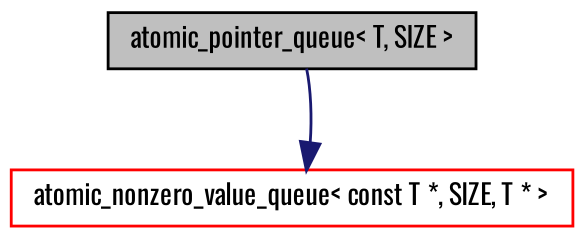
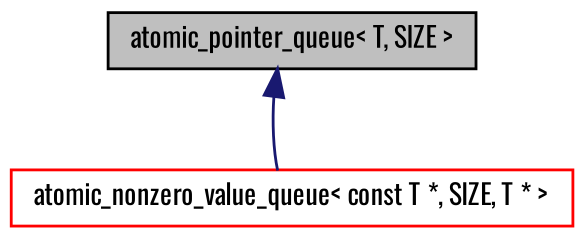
edge "atomic_pointer_queue< T, SIZE >" -> "atomic_nonzero_value_queue< const T *, SIZE, T * >": reversed
